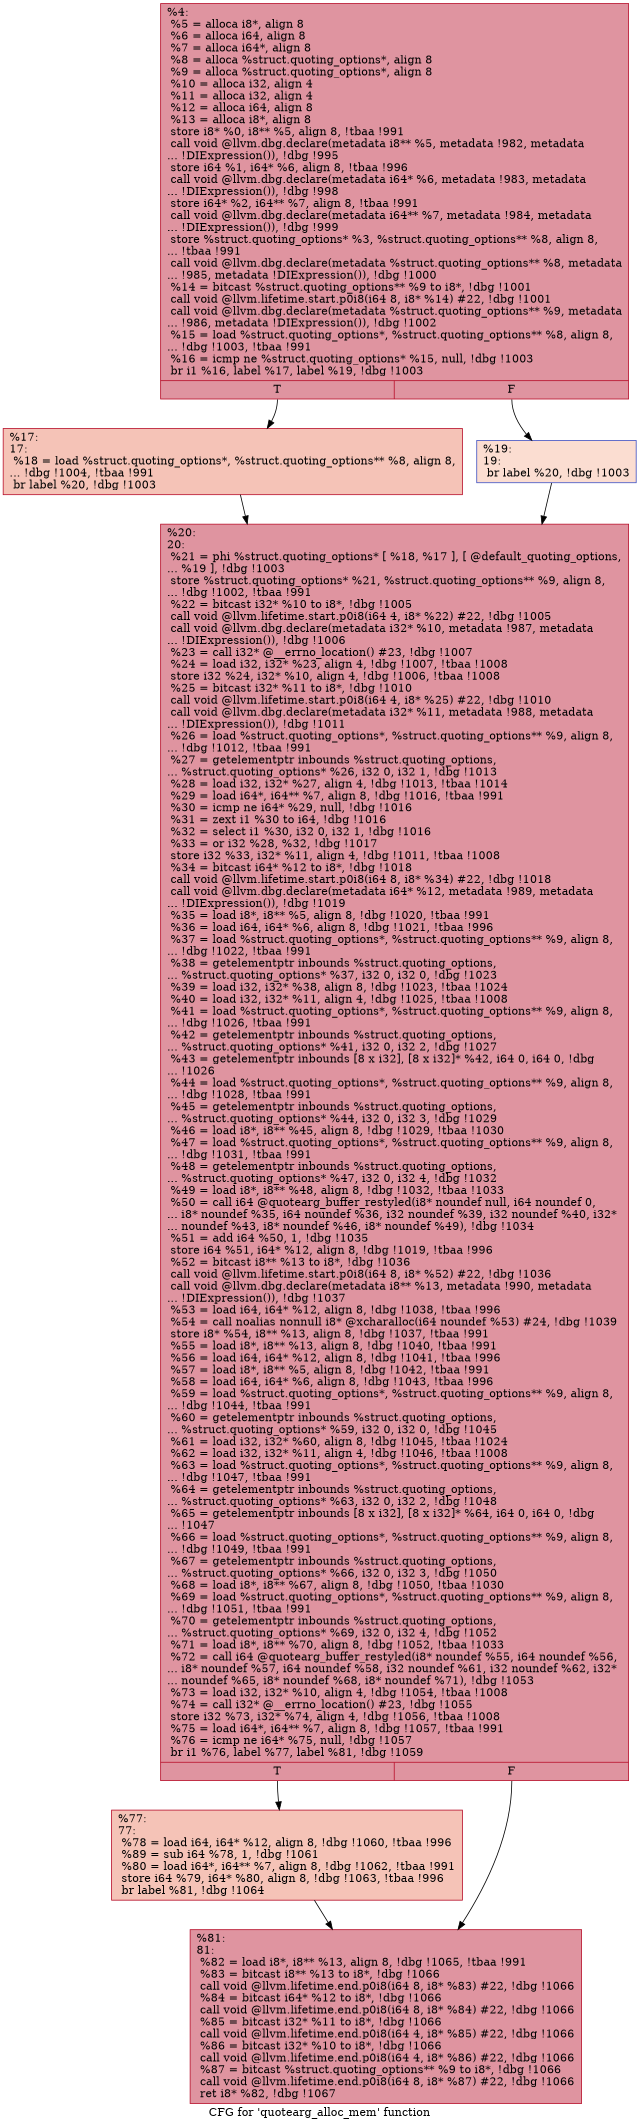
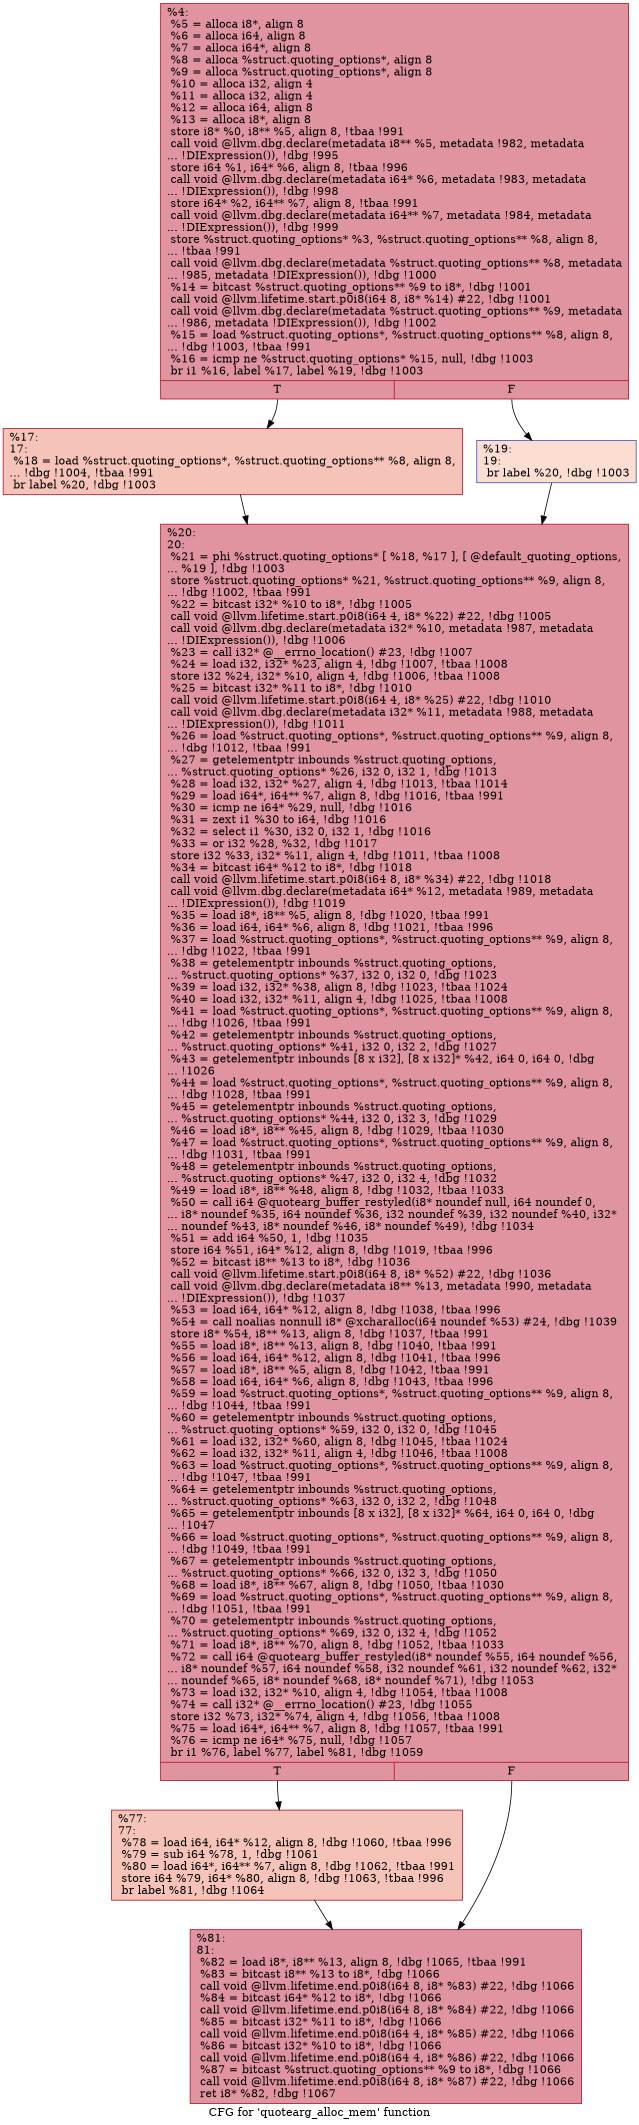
node "%77:": text "%89 = sub i64 %78, 1, !dbg !1061" -> "%79 = sub i64 %78, 1, !dbg !1061"
